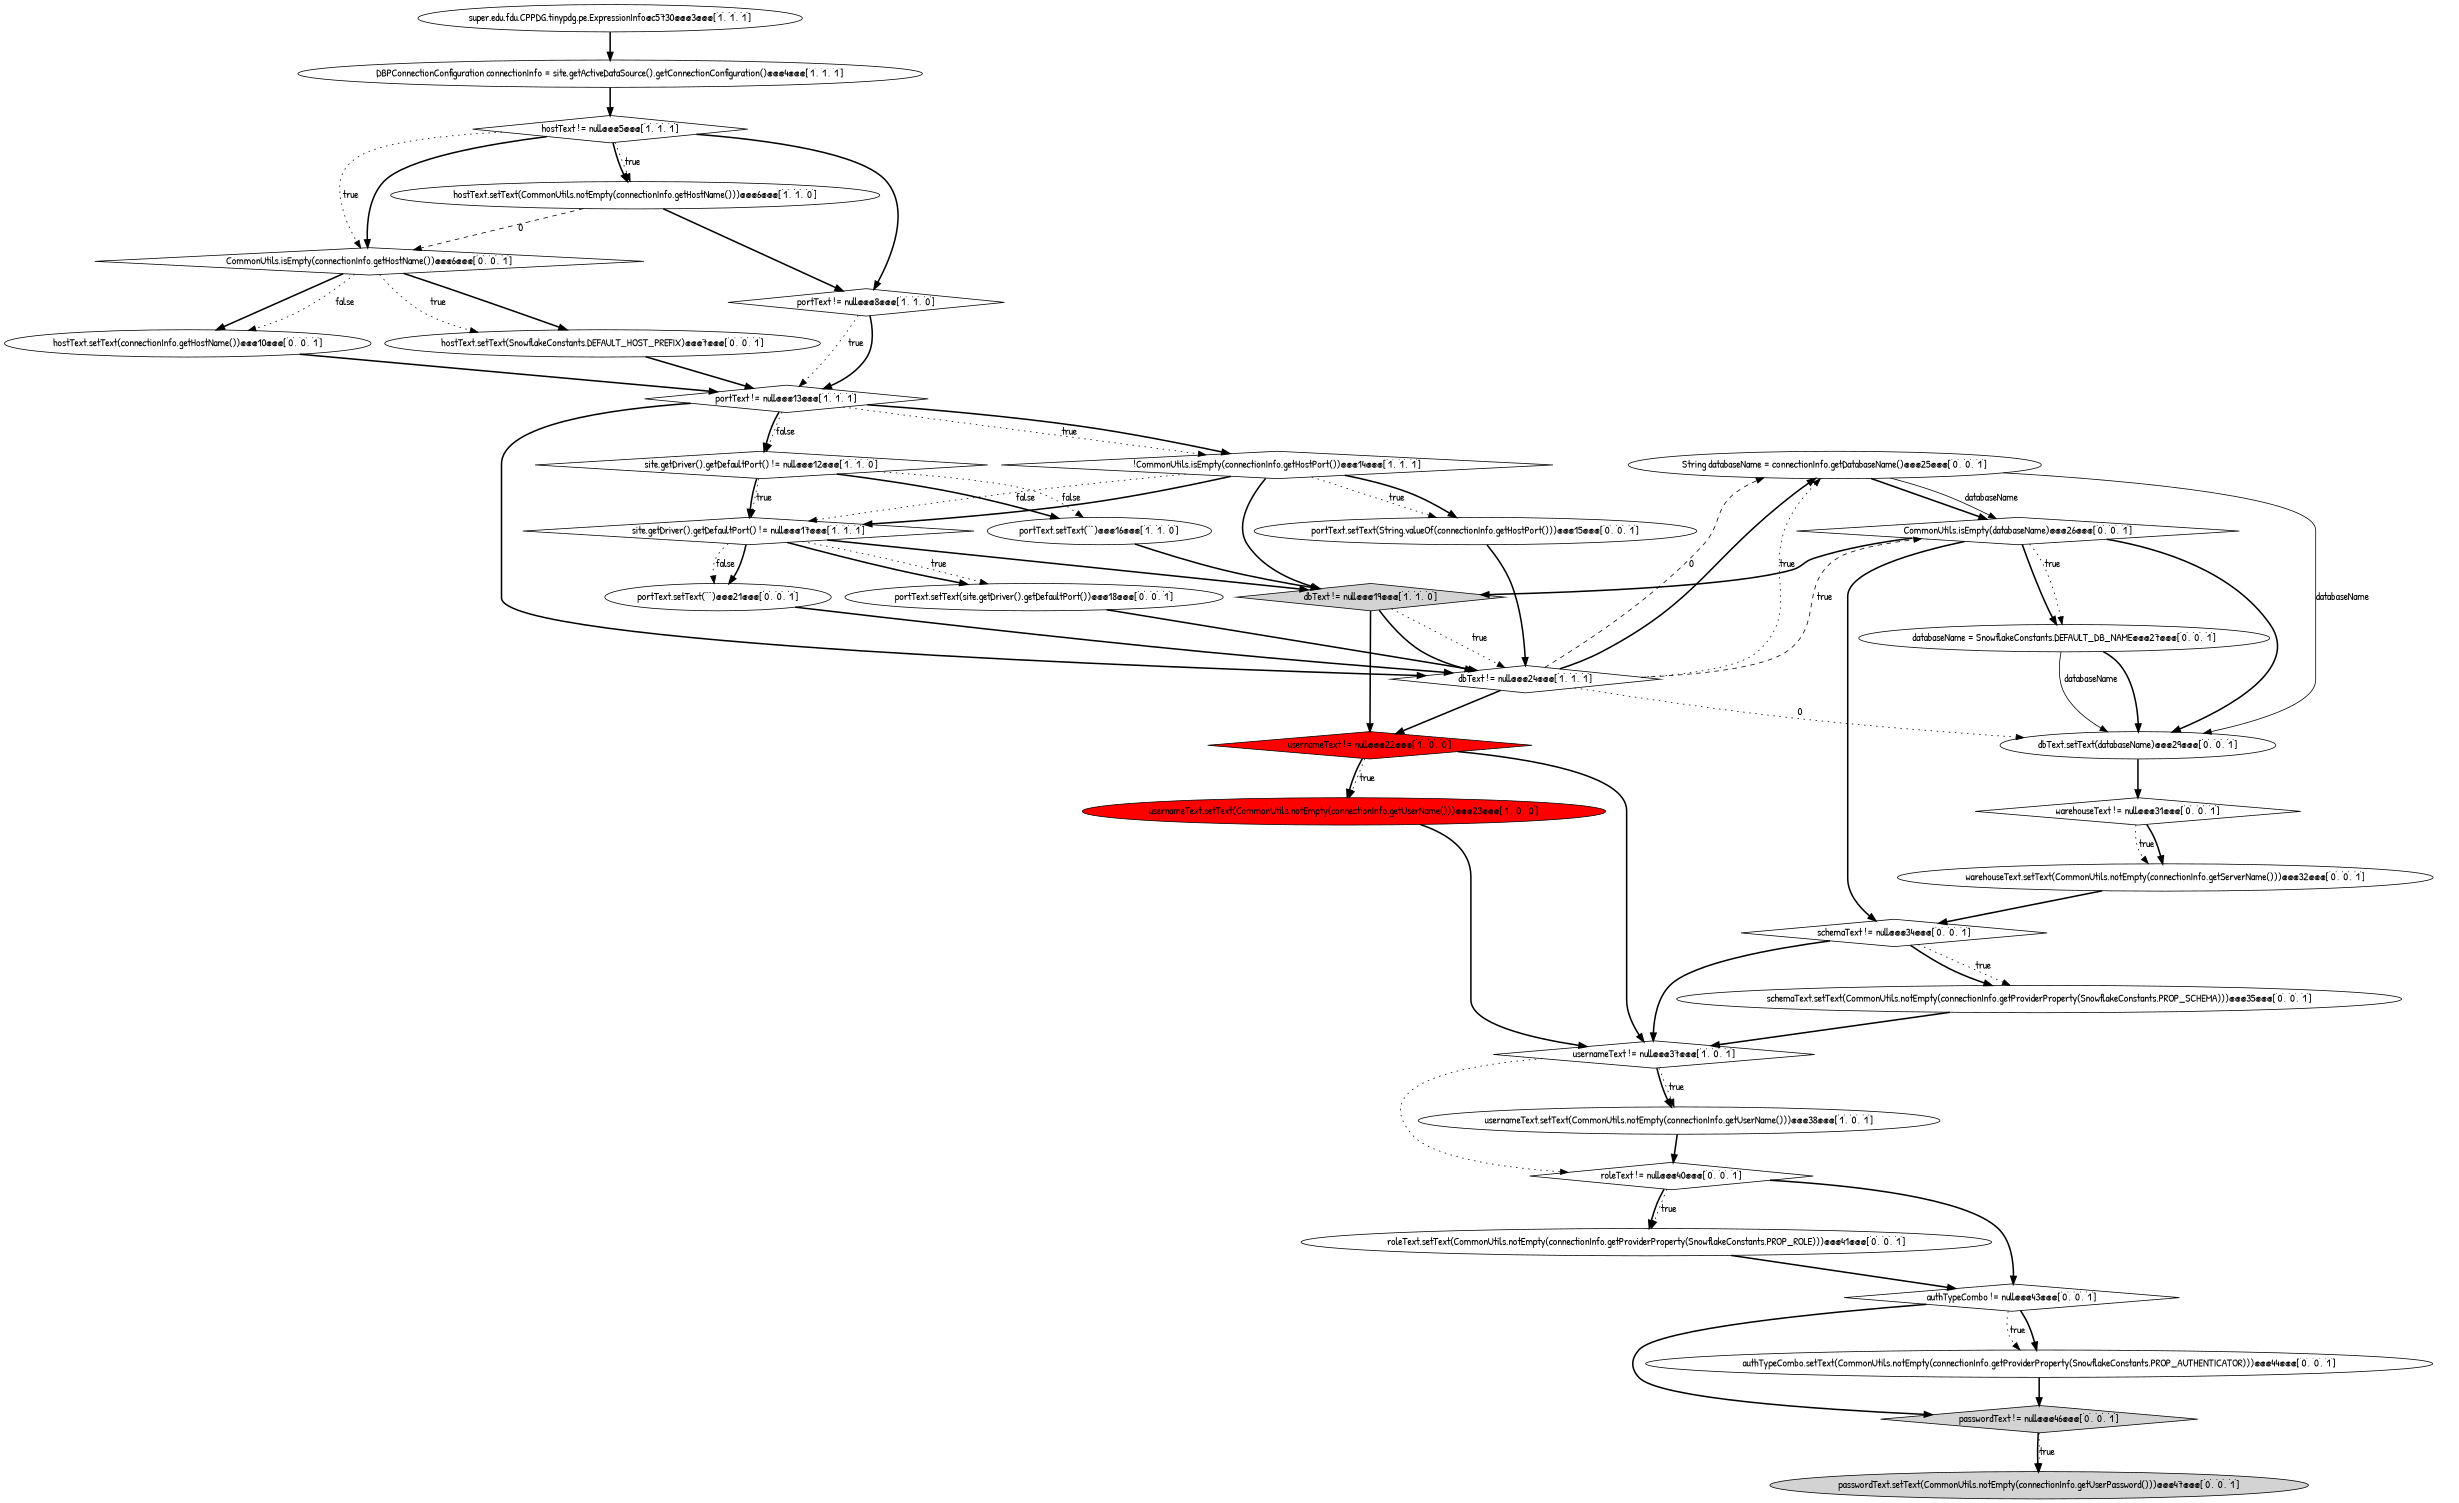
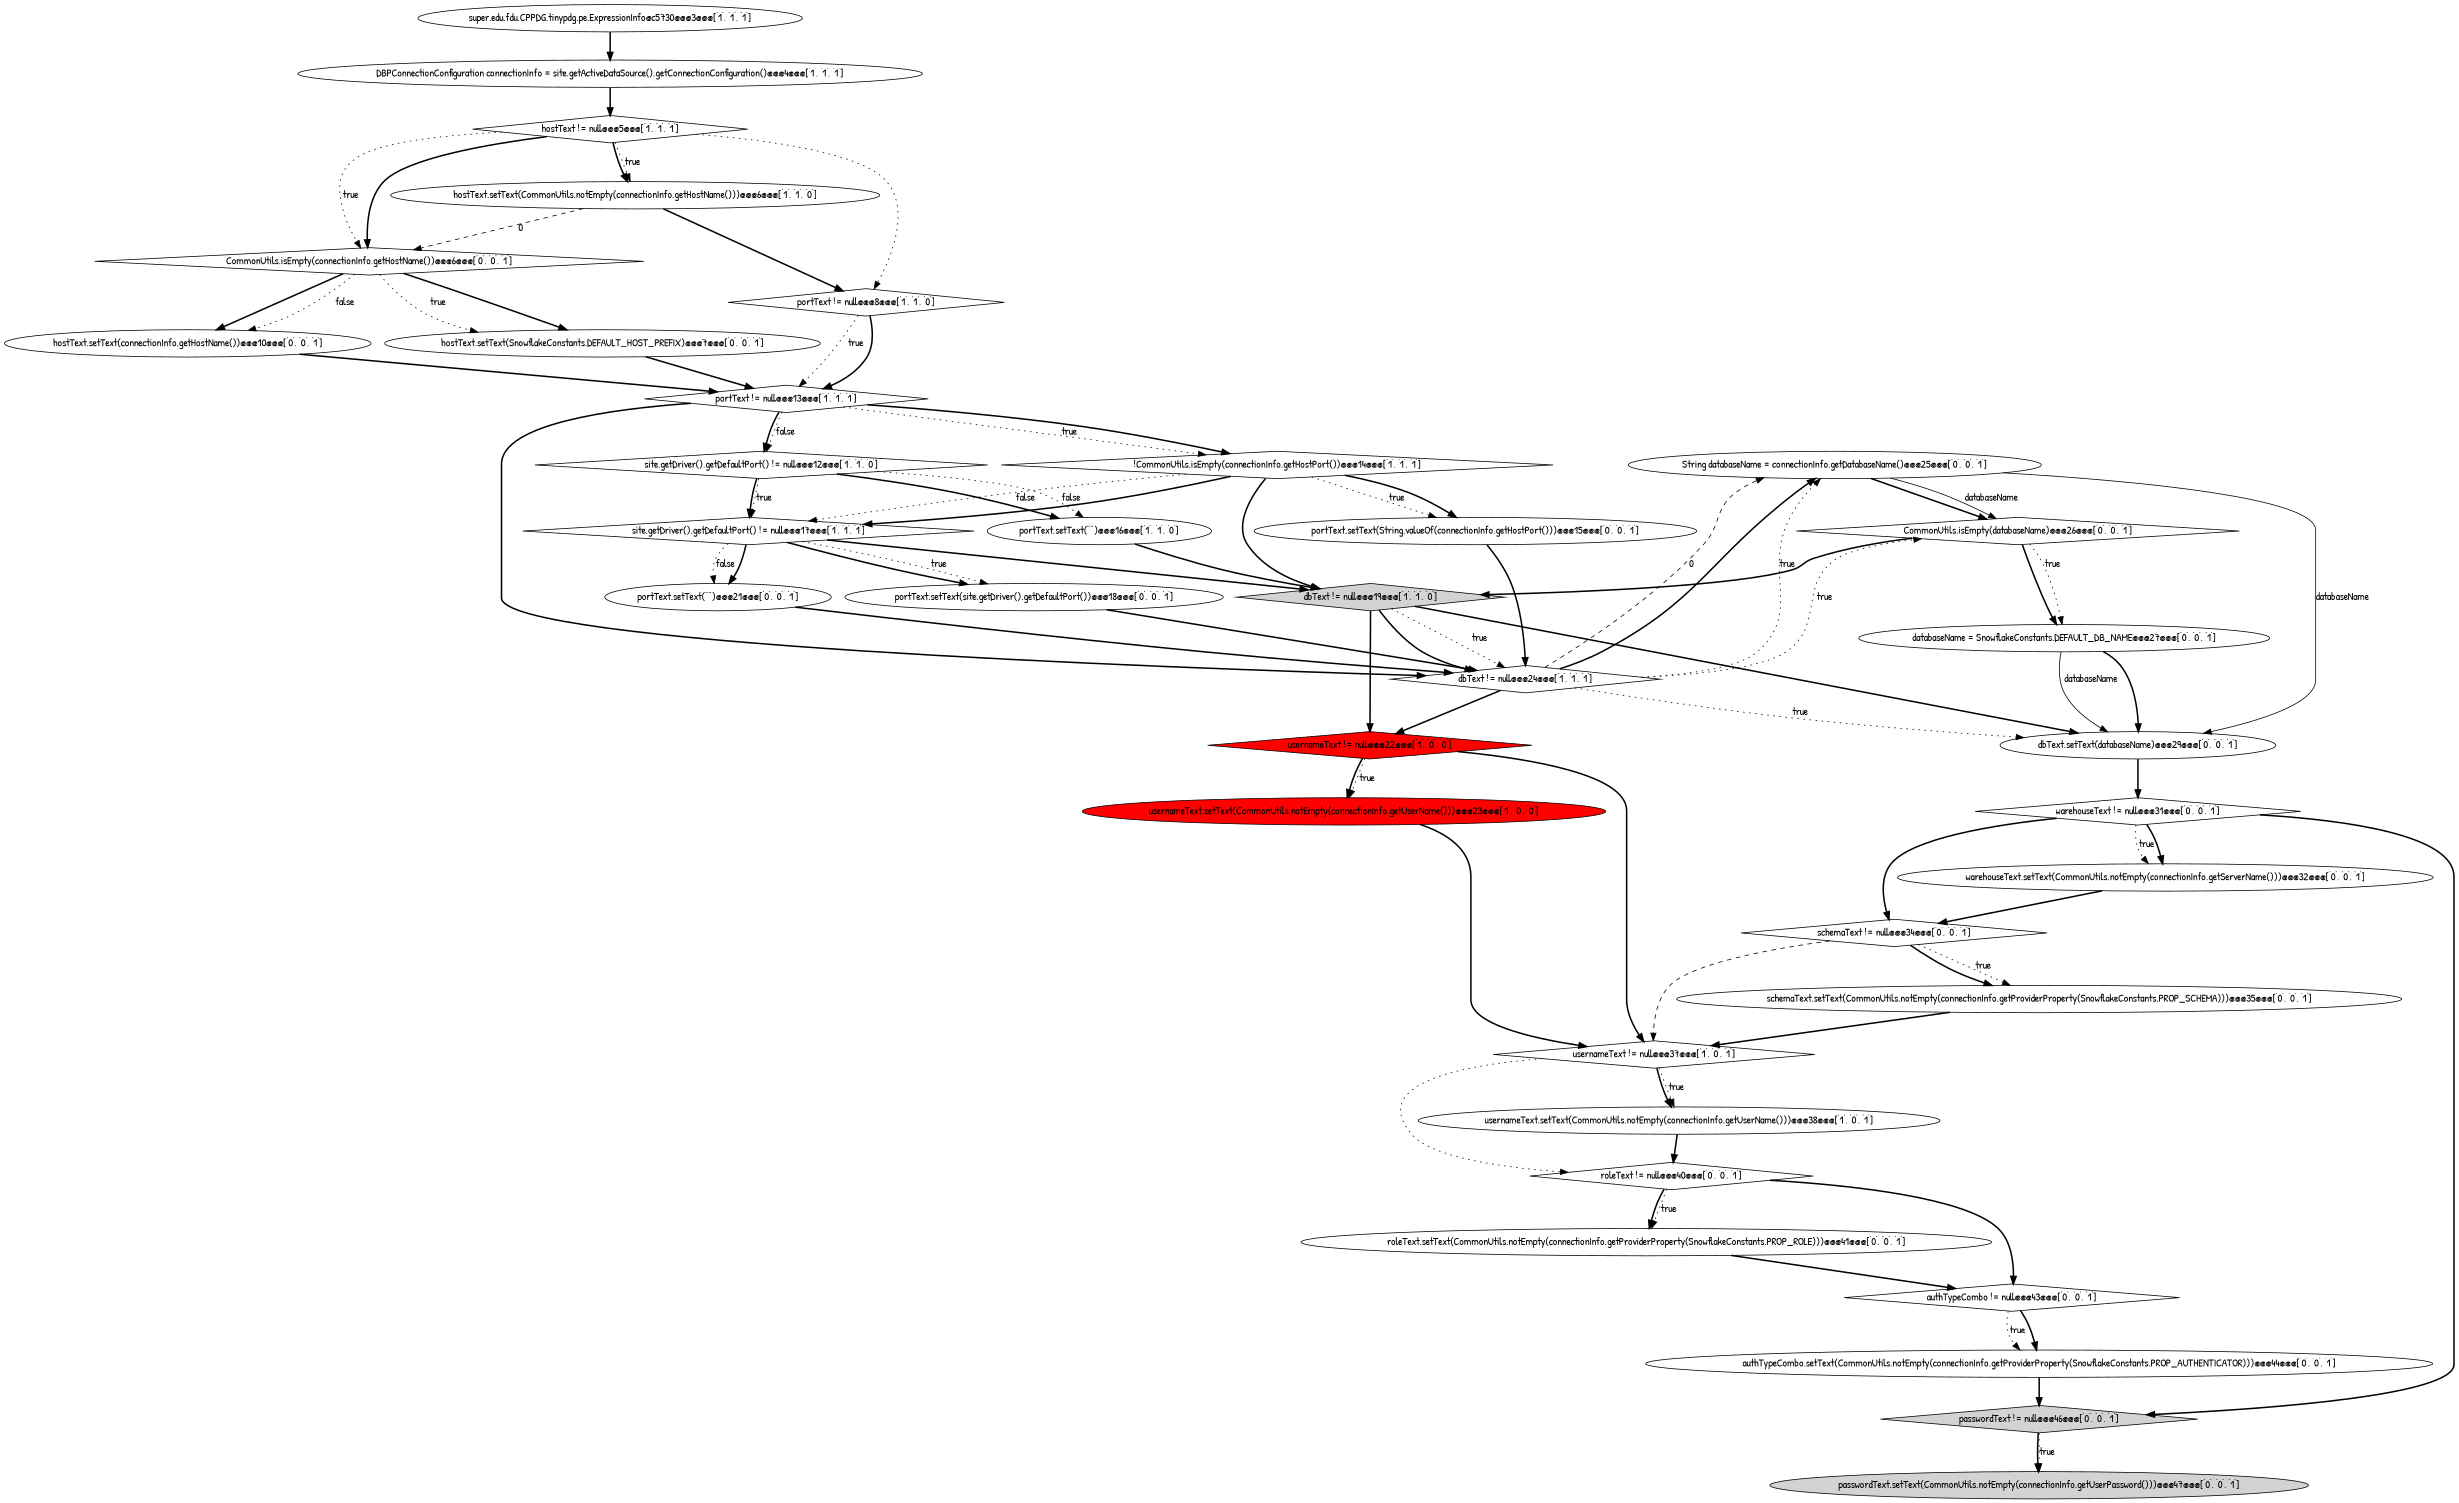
edge "hostText != null@@@5@@@['1', '1', '1']" -> "portText != null@@@8@@@['1', '1', '0']": style bold -> dotted
edge "CommonUtils.isEmpty(databaseName)@@@26@@@['0', '0', '1']" -> "dbText.setText(databaseName)@@@29@@@['0', '0', '1']": now "dbText != null@@@19@@@['1', '1', '0']" -> "dbText.setText(databaseName)@@@29@@@['0', '0', '1']"
edge "dbText != null@@@24@@@['1', '1', '1']" -> "CommonUtils.isEmpty(databaseName)@@@26@@@['0', '0', '1']": style dashed -> dotted
edge "CommonUtils.isEmpty(databaseName)@@@26@@@['0', '0', '1']" -> "schemaText != null@@@34@@@['0', '0', '1']": now "warehouseText != null@@@31@@@['0', '0', '1']" -> "schemaText != null@@@34@@@['0', '0', '1']"
edge "dbText != null@@@24@@@['1', '1', '1']" -> "dbText.setText(databaseName)@@@29@@@['0', '0', '1']": label "0" -> "true"
edge "schemaText != null@@@34@@@['0', '0', '1']" -> "usernameText != null@@@37@@@['1', '0', '1']": style bold -> dashed
edge "authTypeCombo != null@@@43@@@['0', '0', '1']" -> "passwordText != null@@@46@@@['0', '0', '1']": now "warehouseText != null@@@31@@@['0', '0', '1']" -> "passwordText != null@@@46@@@['0', '0', '1']"
